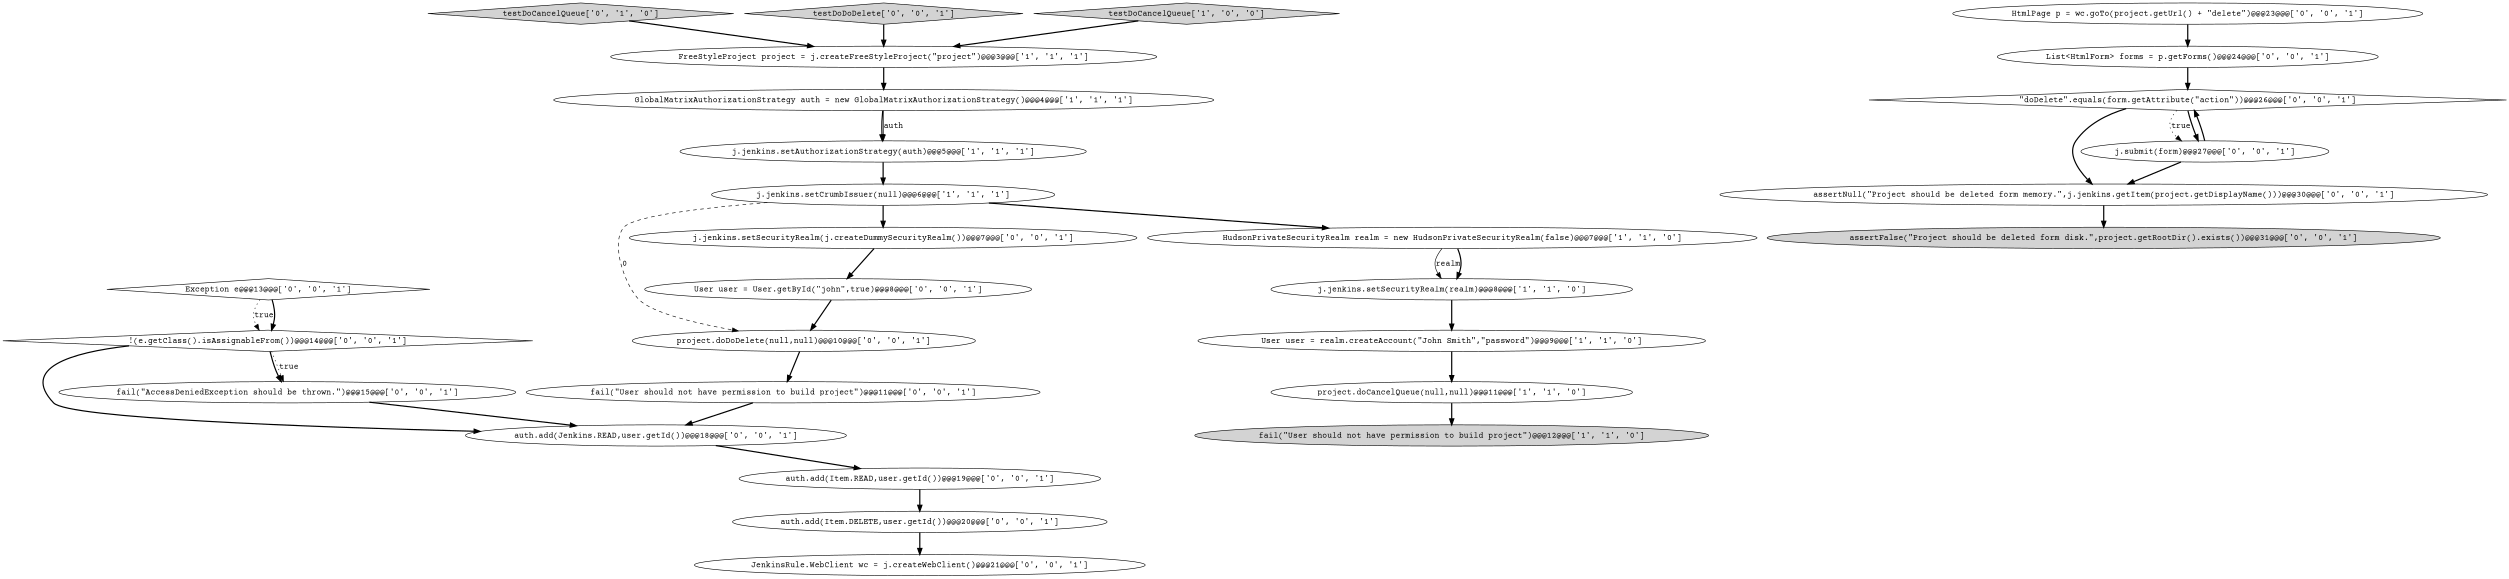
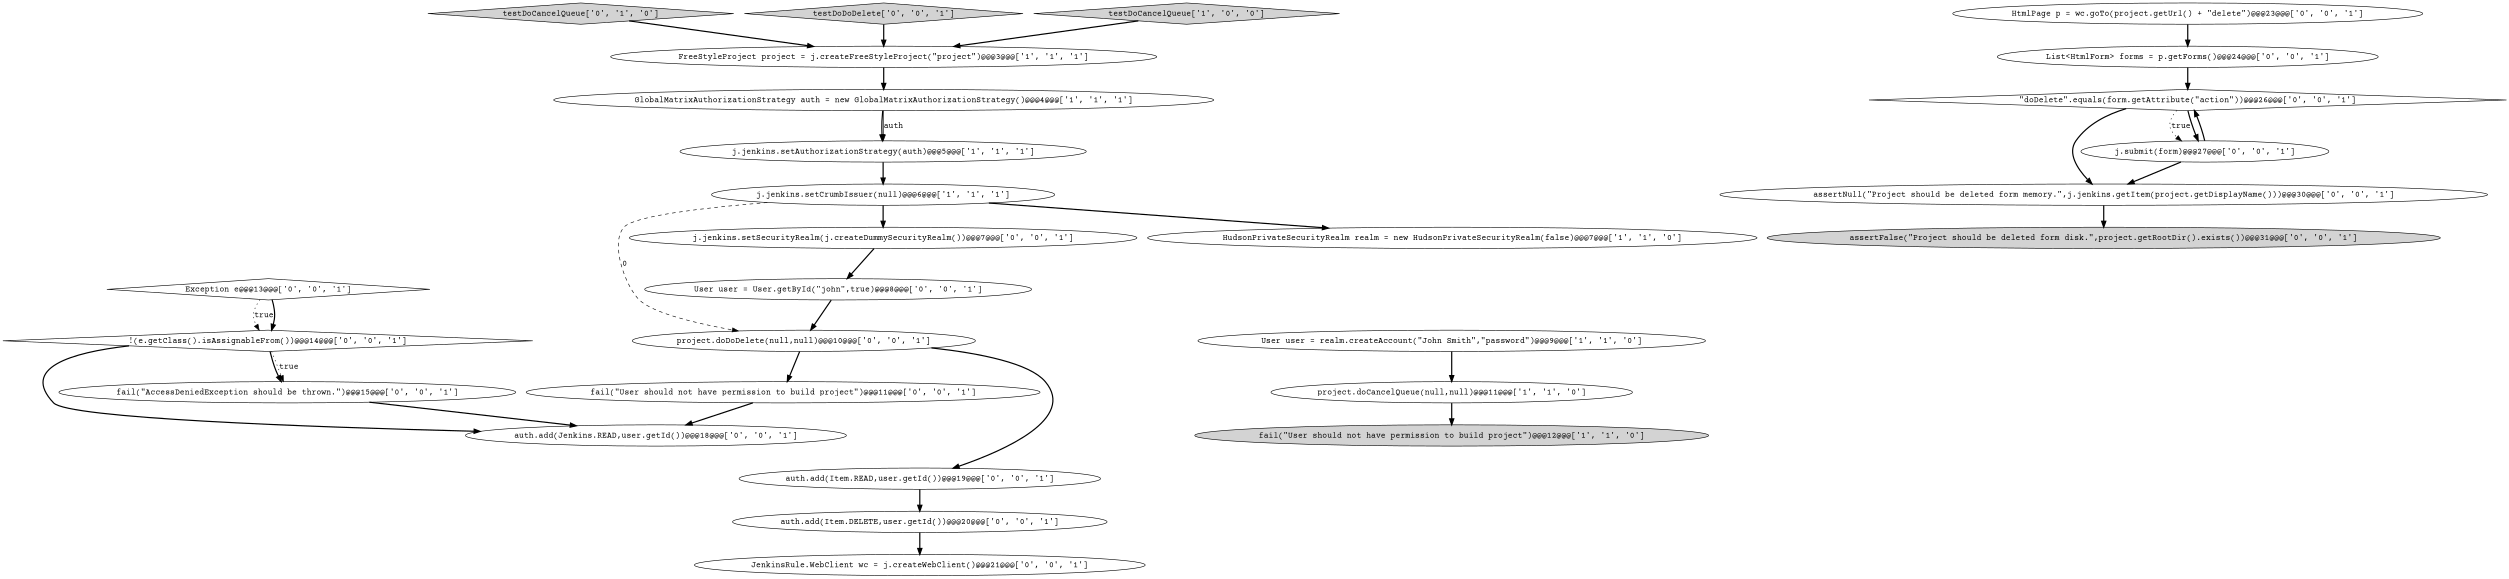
node "j.jenkins.setSecurityRealm(realm)@@@8@@@['1', '1', '0']": removed
edge "auth.add(Jenkins.READ,user.getId())@@@18@@@['0', '0', '1']" -> "auth.add(Item.READ,user.getId())@@@19@@@['0', '0', '1']": now "project.doDoDelete(null,null)@@@10@@@['0', '0', '1']" -> "auth.add(Item.READ,user.getId())@@@19@@@['0', '0', '1']"
